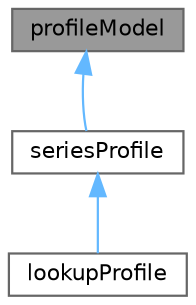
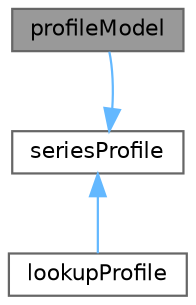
edge "seriesProfile" -> "profileModel": reversed
